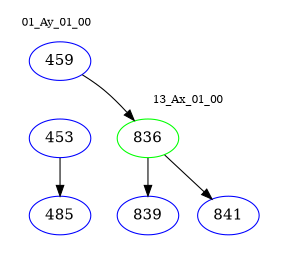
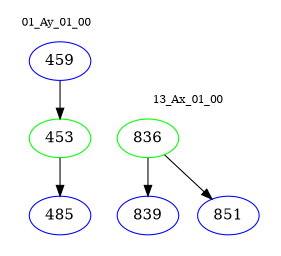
edge "459" -> "836": now "459" -> "453"
node "453": color blue -> green
node "841": label "841" -> "851"
